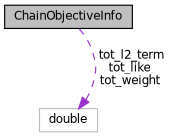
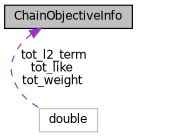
edge "ChainObjectiveInfo" -> "double": reversed
